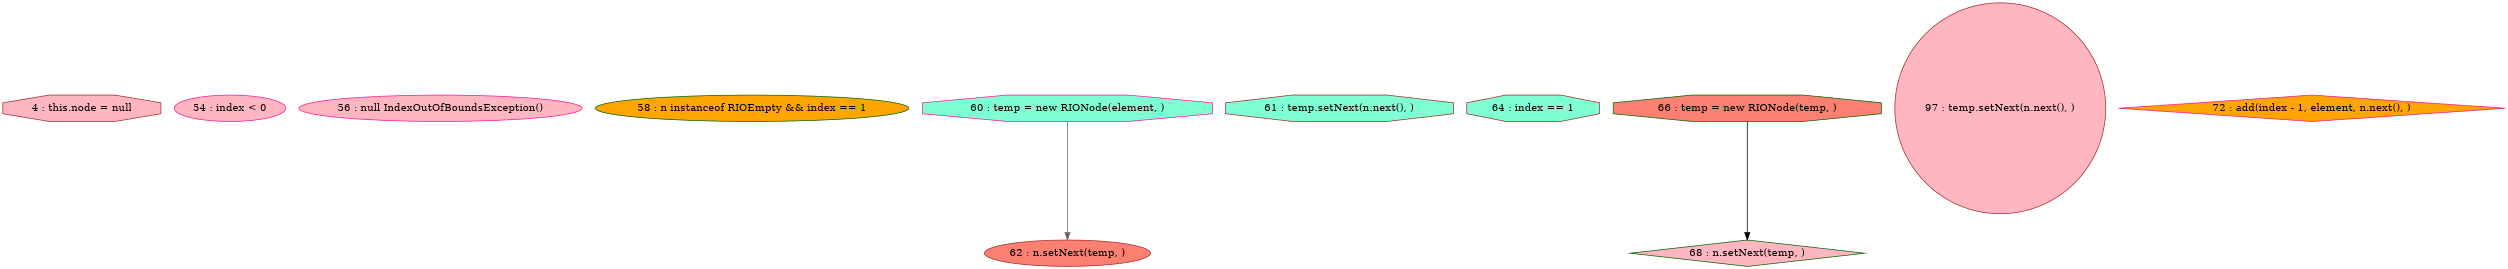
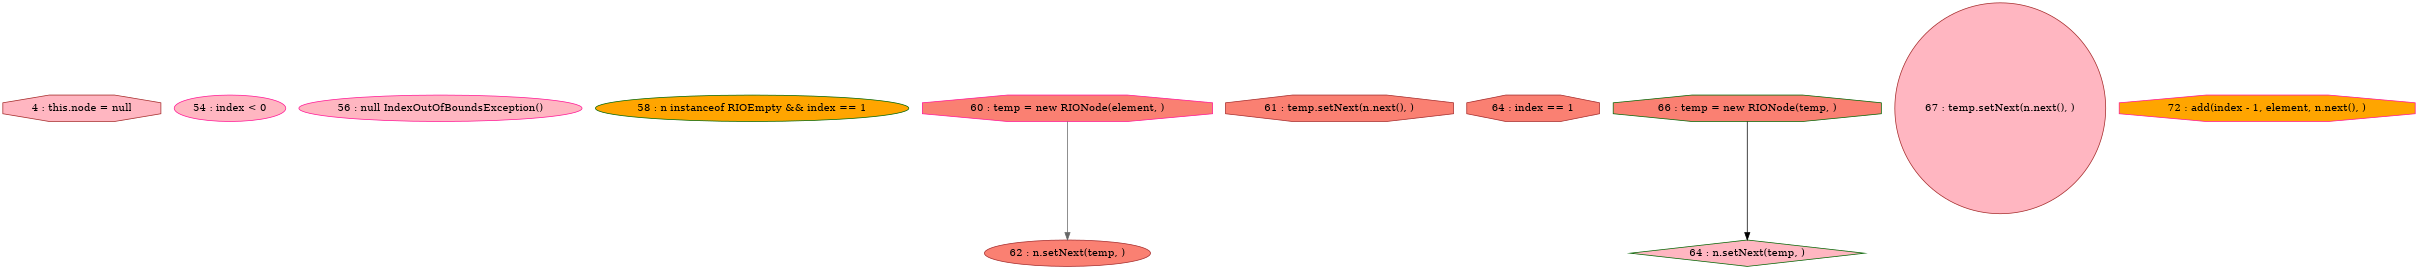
node "60 : temp = new RIONode(element, )": fillcolor aquamarine -> salmon
node "61 : temp.setNext(n.next(), )": fillcolor aquamarine -> salmon
node "64 : index == 1": fillcolor aquamarine -> salmon
node "97 : temp.setNext(n.next(), )": label "97 : temp.setNext(n.next(), )" -> "67 : temp.setNext(n.next(), )"
node "72 : add(index - 1, element, n.next(), )": shape diamond -> octagon
node "68 : n.setNext(temp, )": label "68 : n.setNext(temp, )" -> "64 : n.setNext(temp, )"
